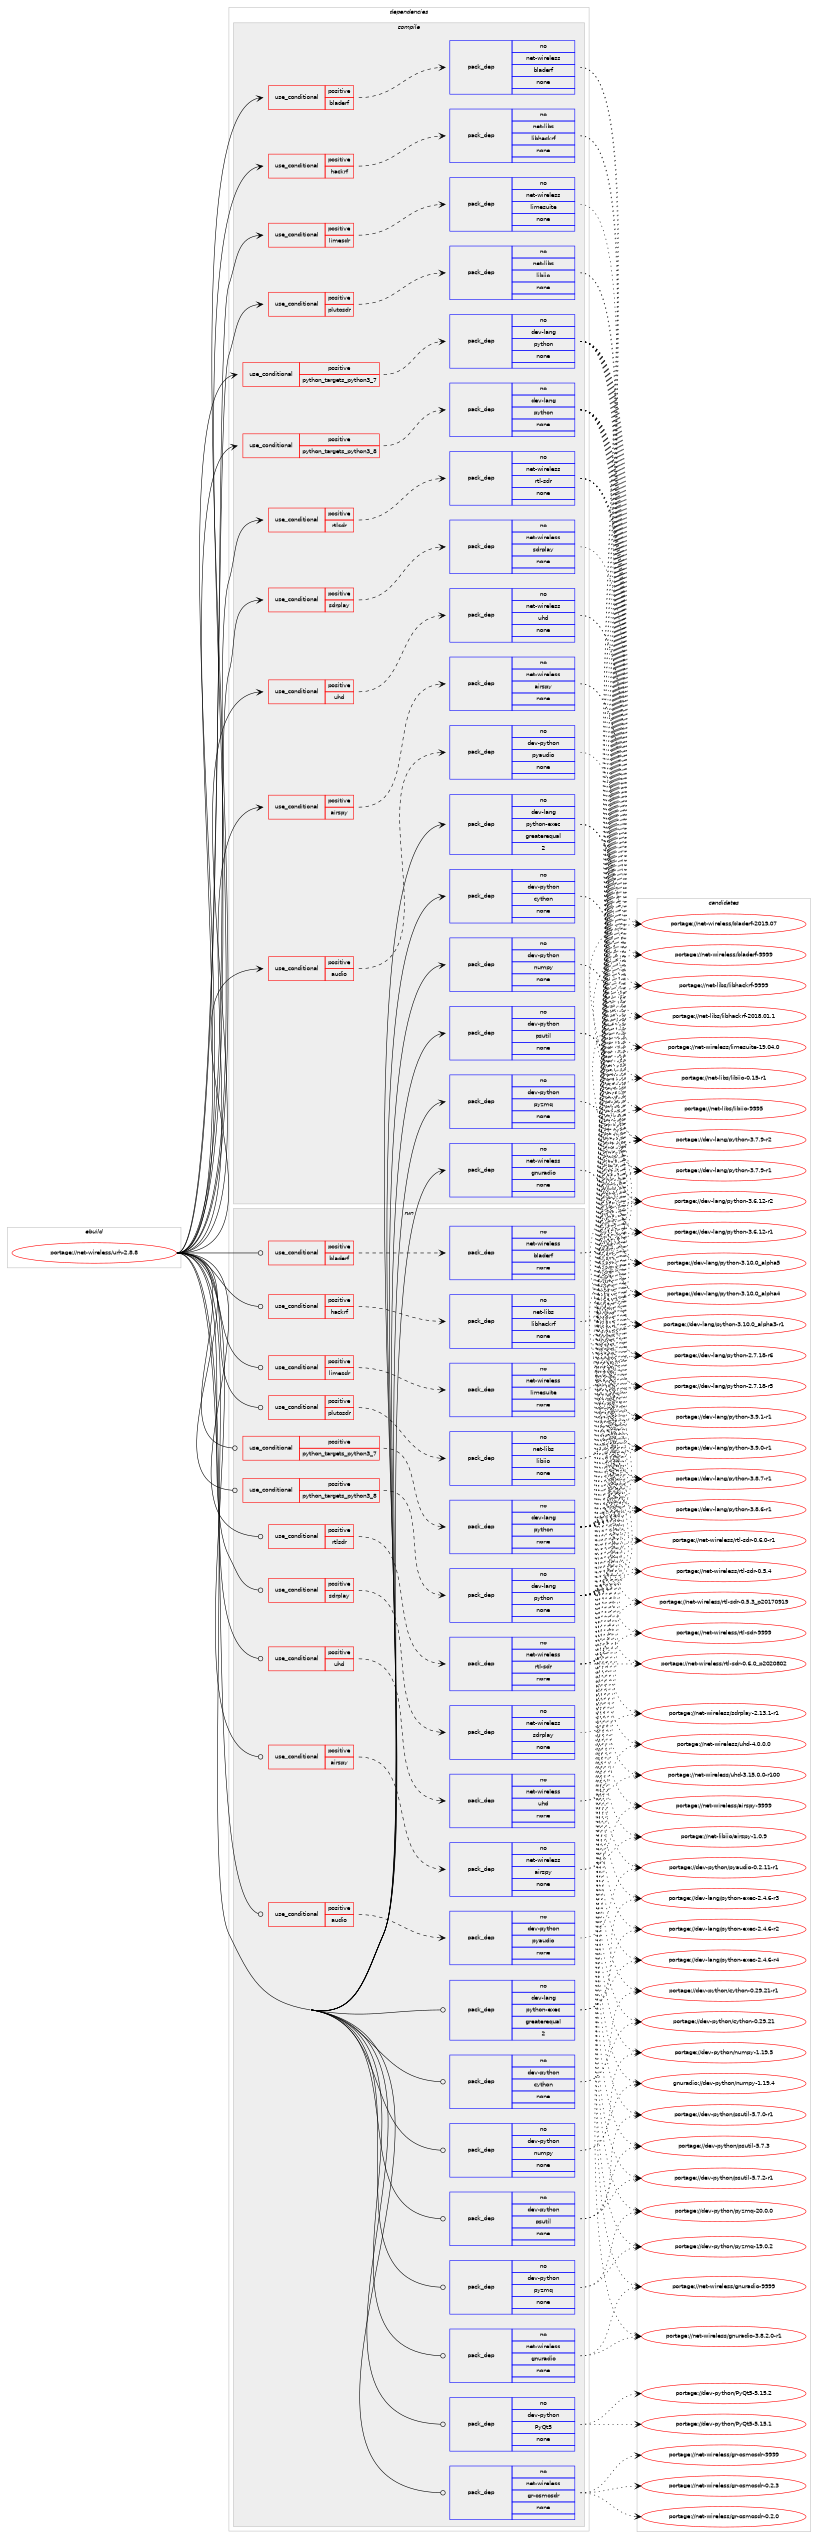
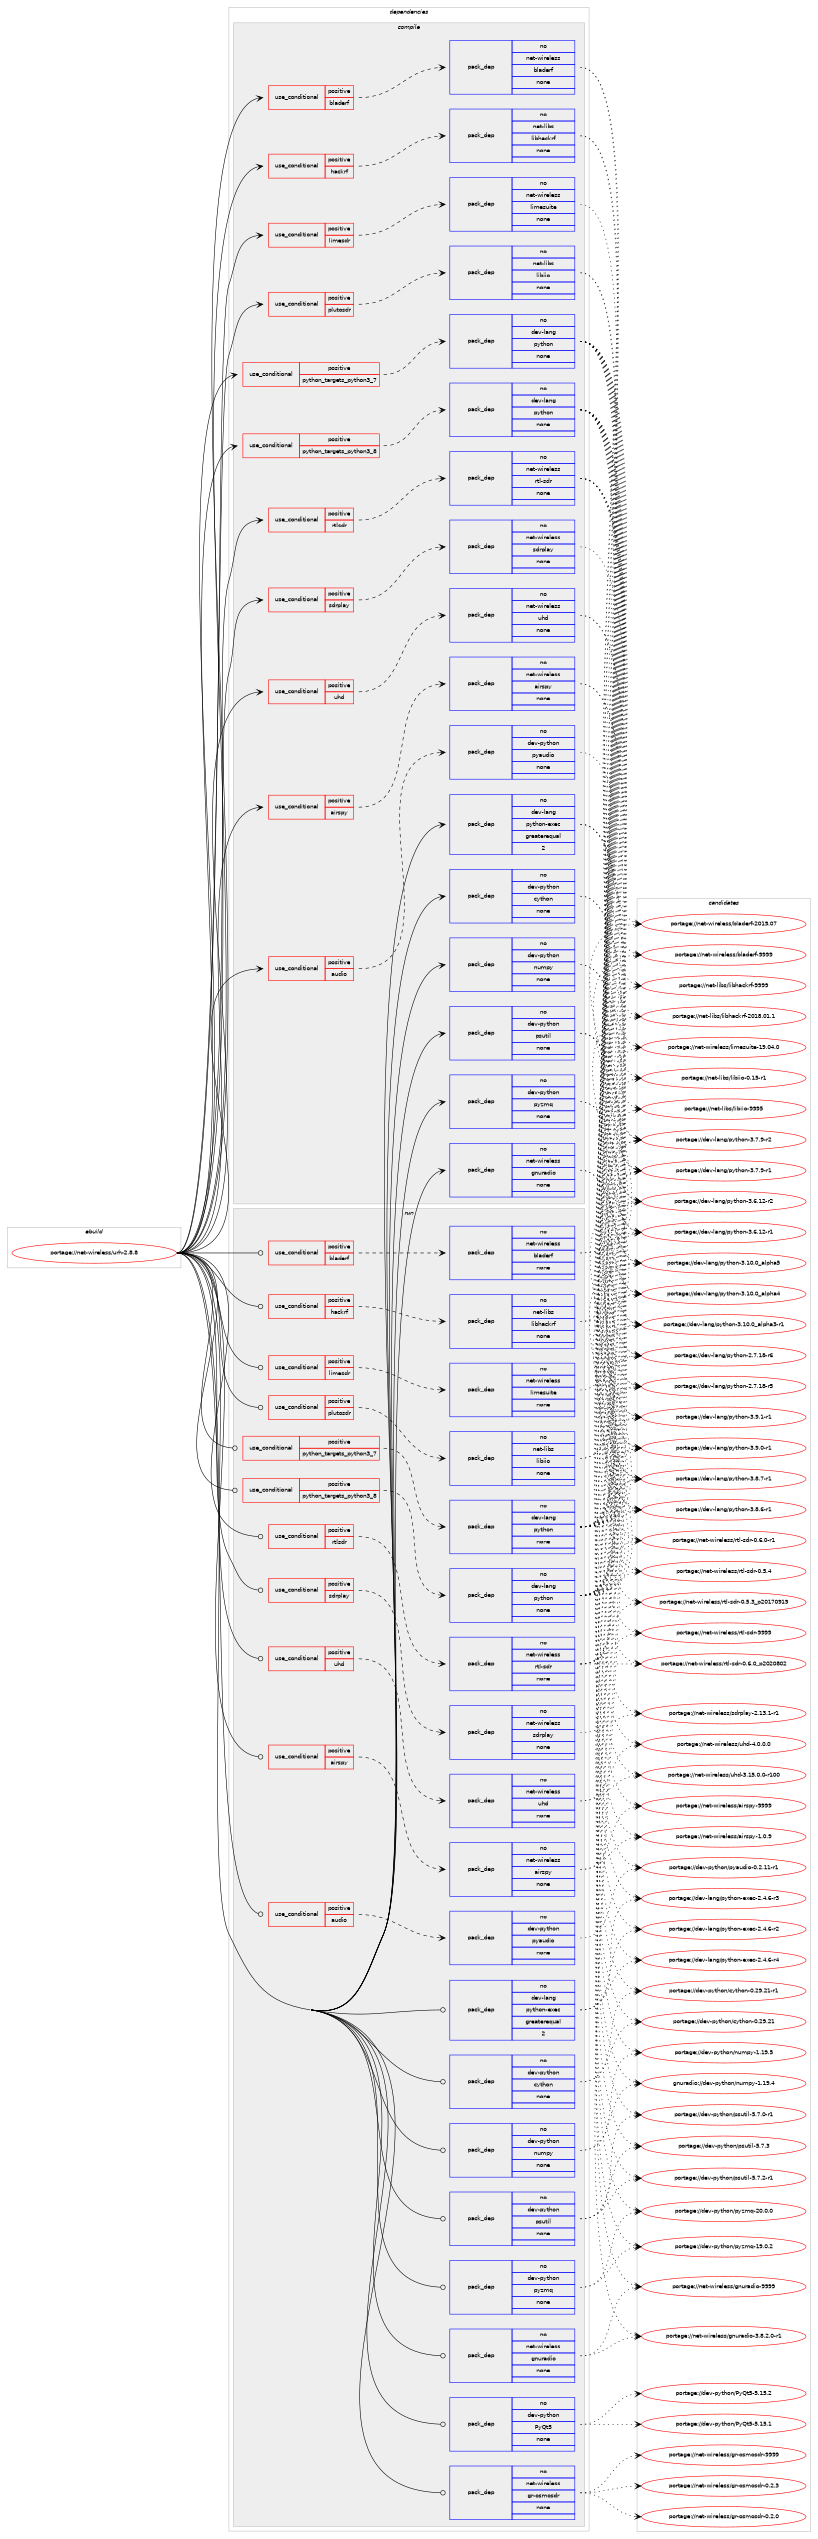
node "portage://net-libiio/airspy-1.0.9": label "portage://net-libiio/airspy-1.0.9" -> "portage://net-wireless/airspy-1.0.9"
